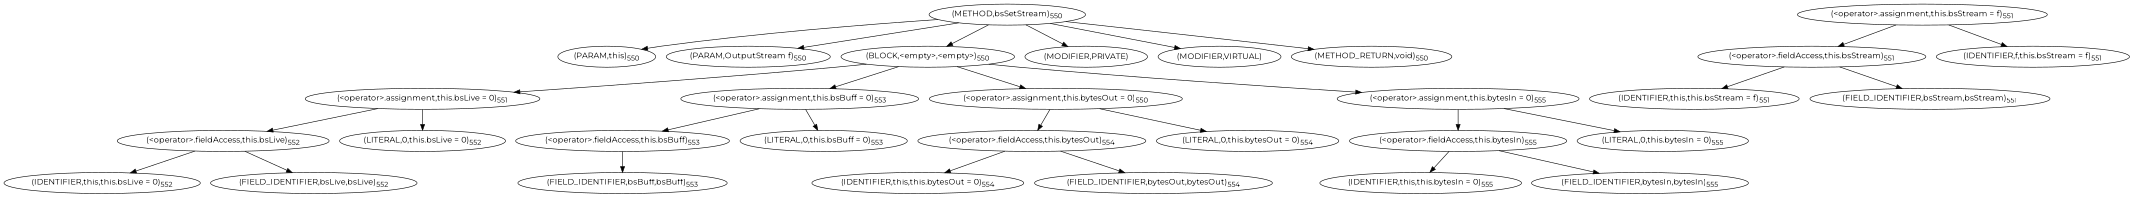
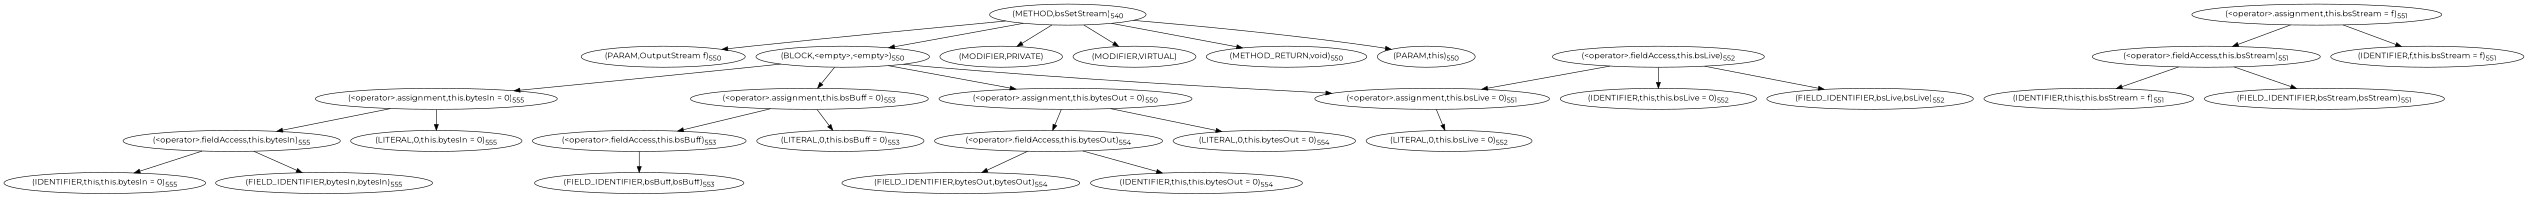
node "(METHOD,bsSetStream)": text "550" -> "540"
edge "(<operator>.assignment,this.bsLive = 0)" -> "(<operator>.fieldAccess,this.bsLive)": reversed
